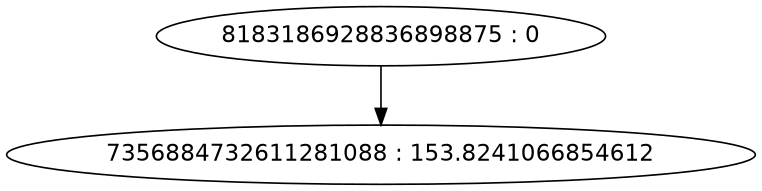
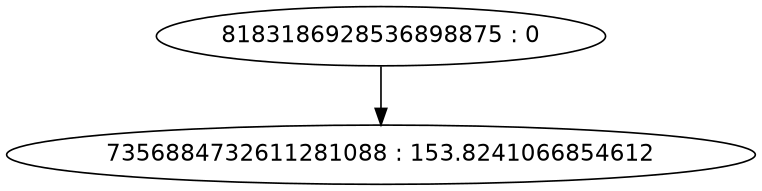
node "8183186928836898875 : 0": label "8183186928836898875 : 0" -> "8183186928536898875 : 0"
